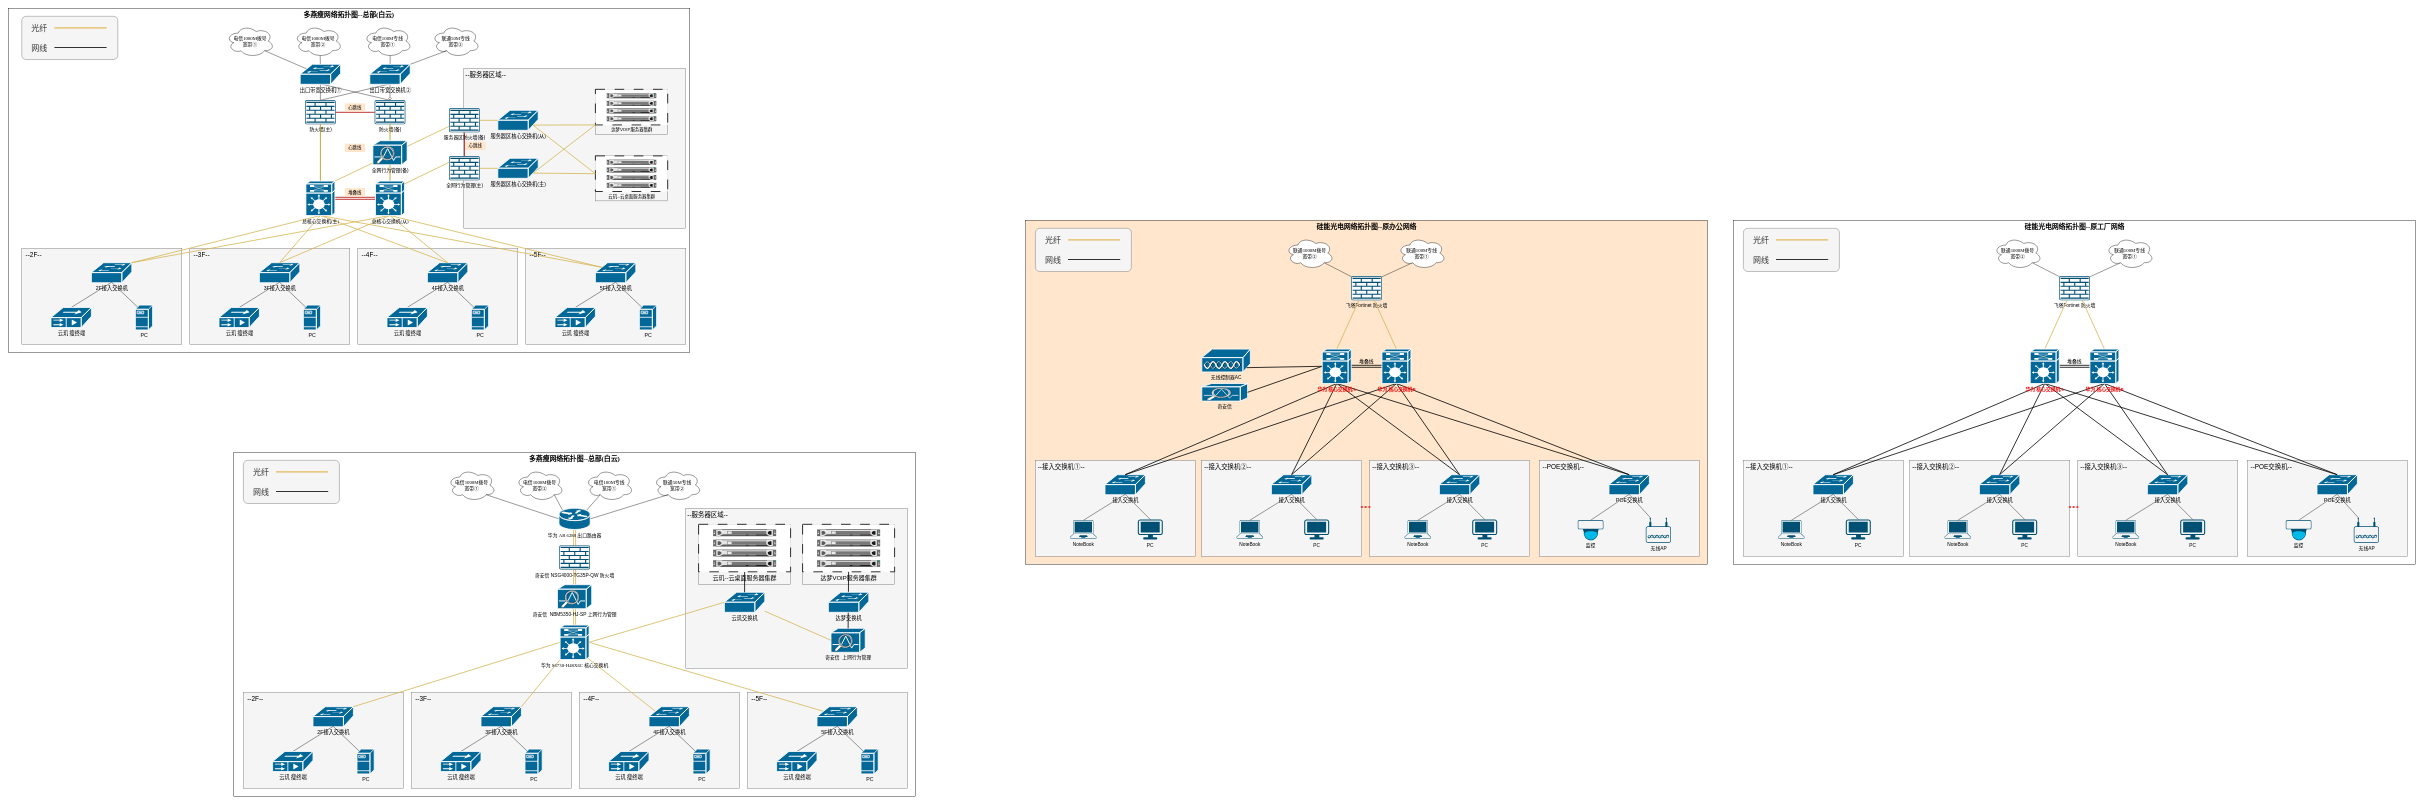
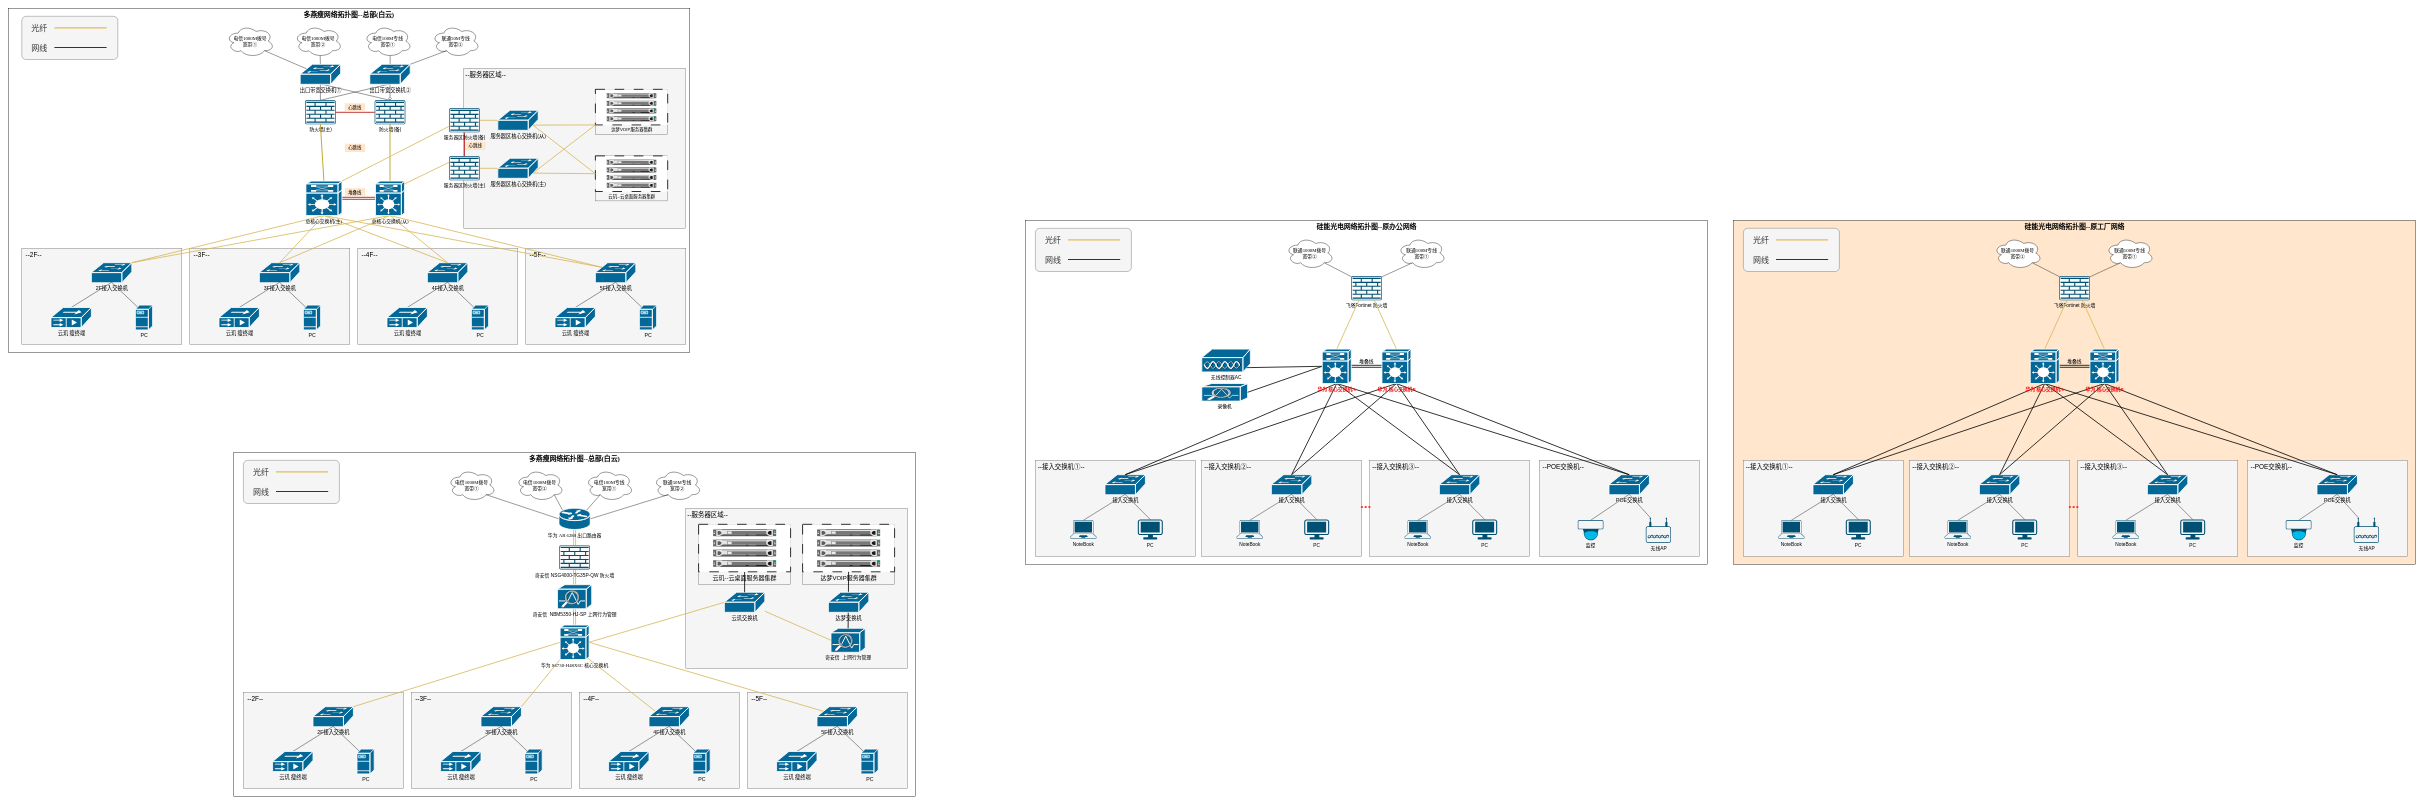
node "全网行为管理(备)": removed
node "全网行为管理(主)": label "全网行为管理(主)" -> "服务器区防火墙(主)"
node "总核心交换机(主)": size 29x34 -> 36x34
node "硅能光电网络拓扑图--原办公网络": fillcolor #ffe6cc -> #ffffff
node "硅能光电网络拓扑图--原工厂网络": fillcolor #ffffff -> #ffe6cc
node "奇安信": label "奇安信" -> "录像机"
